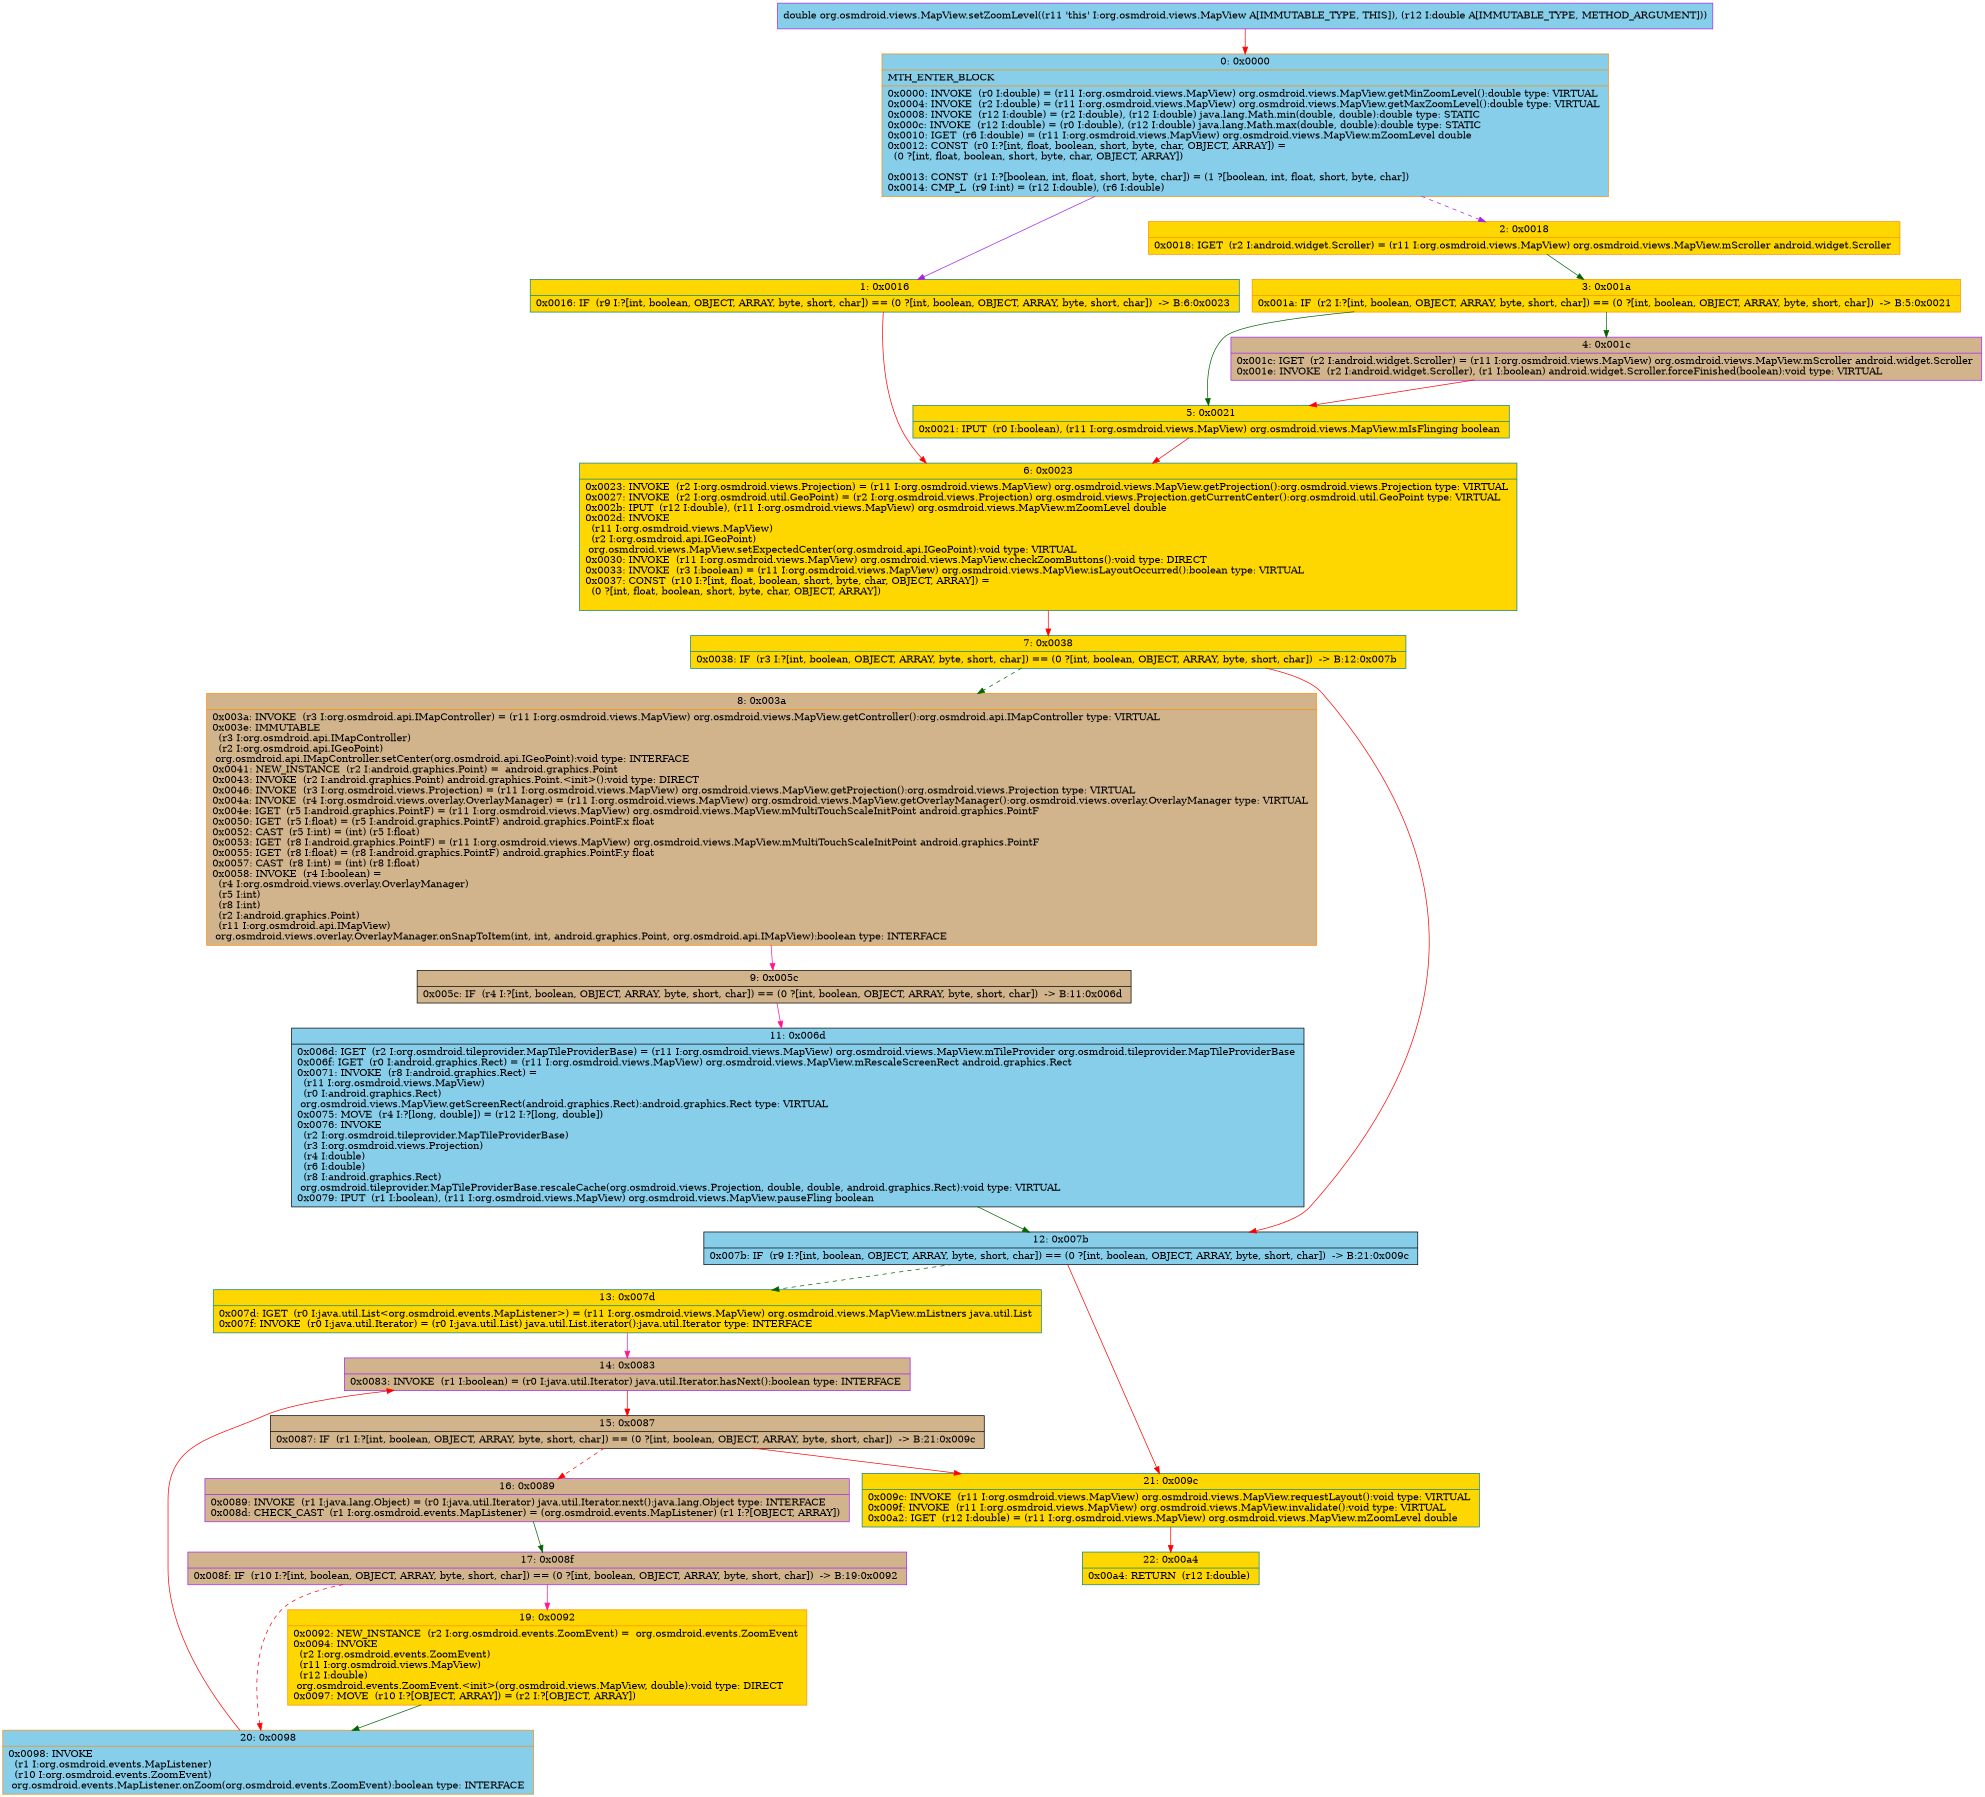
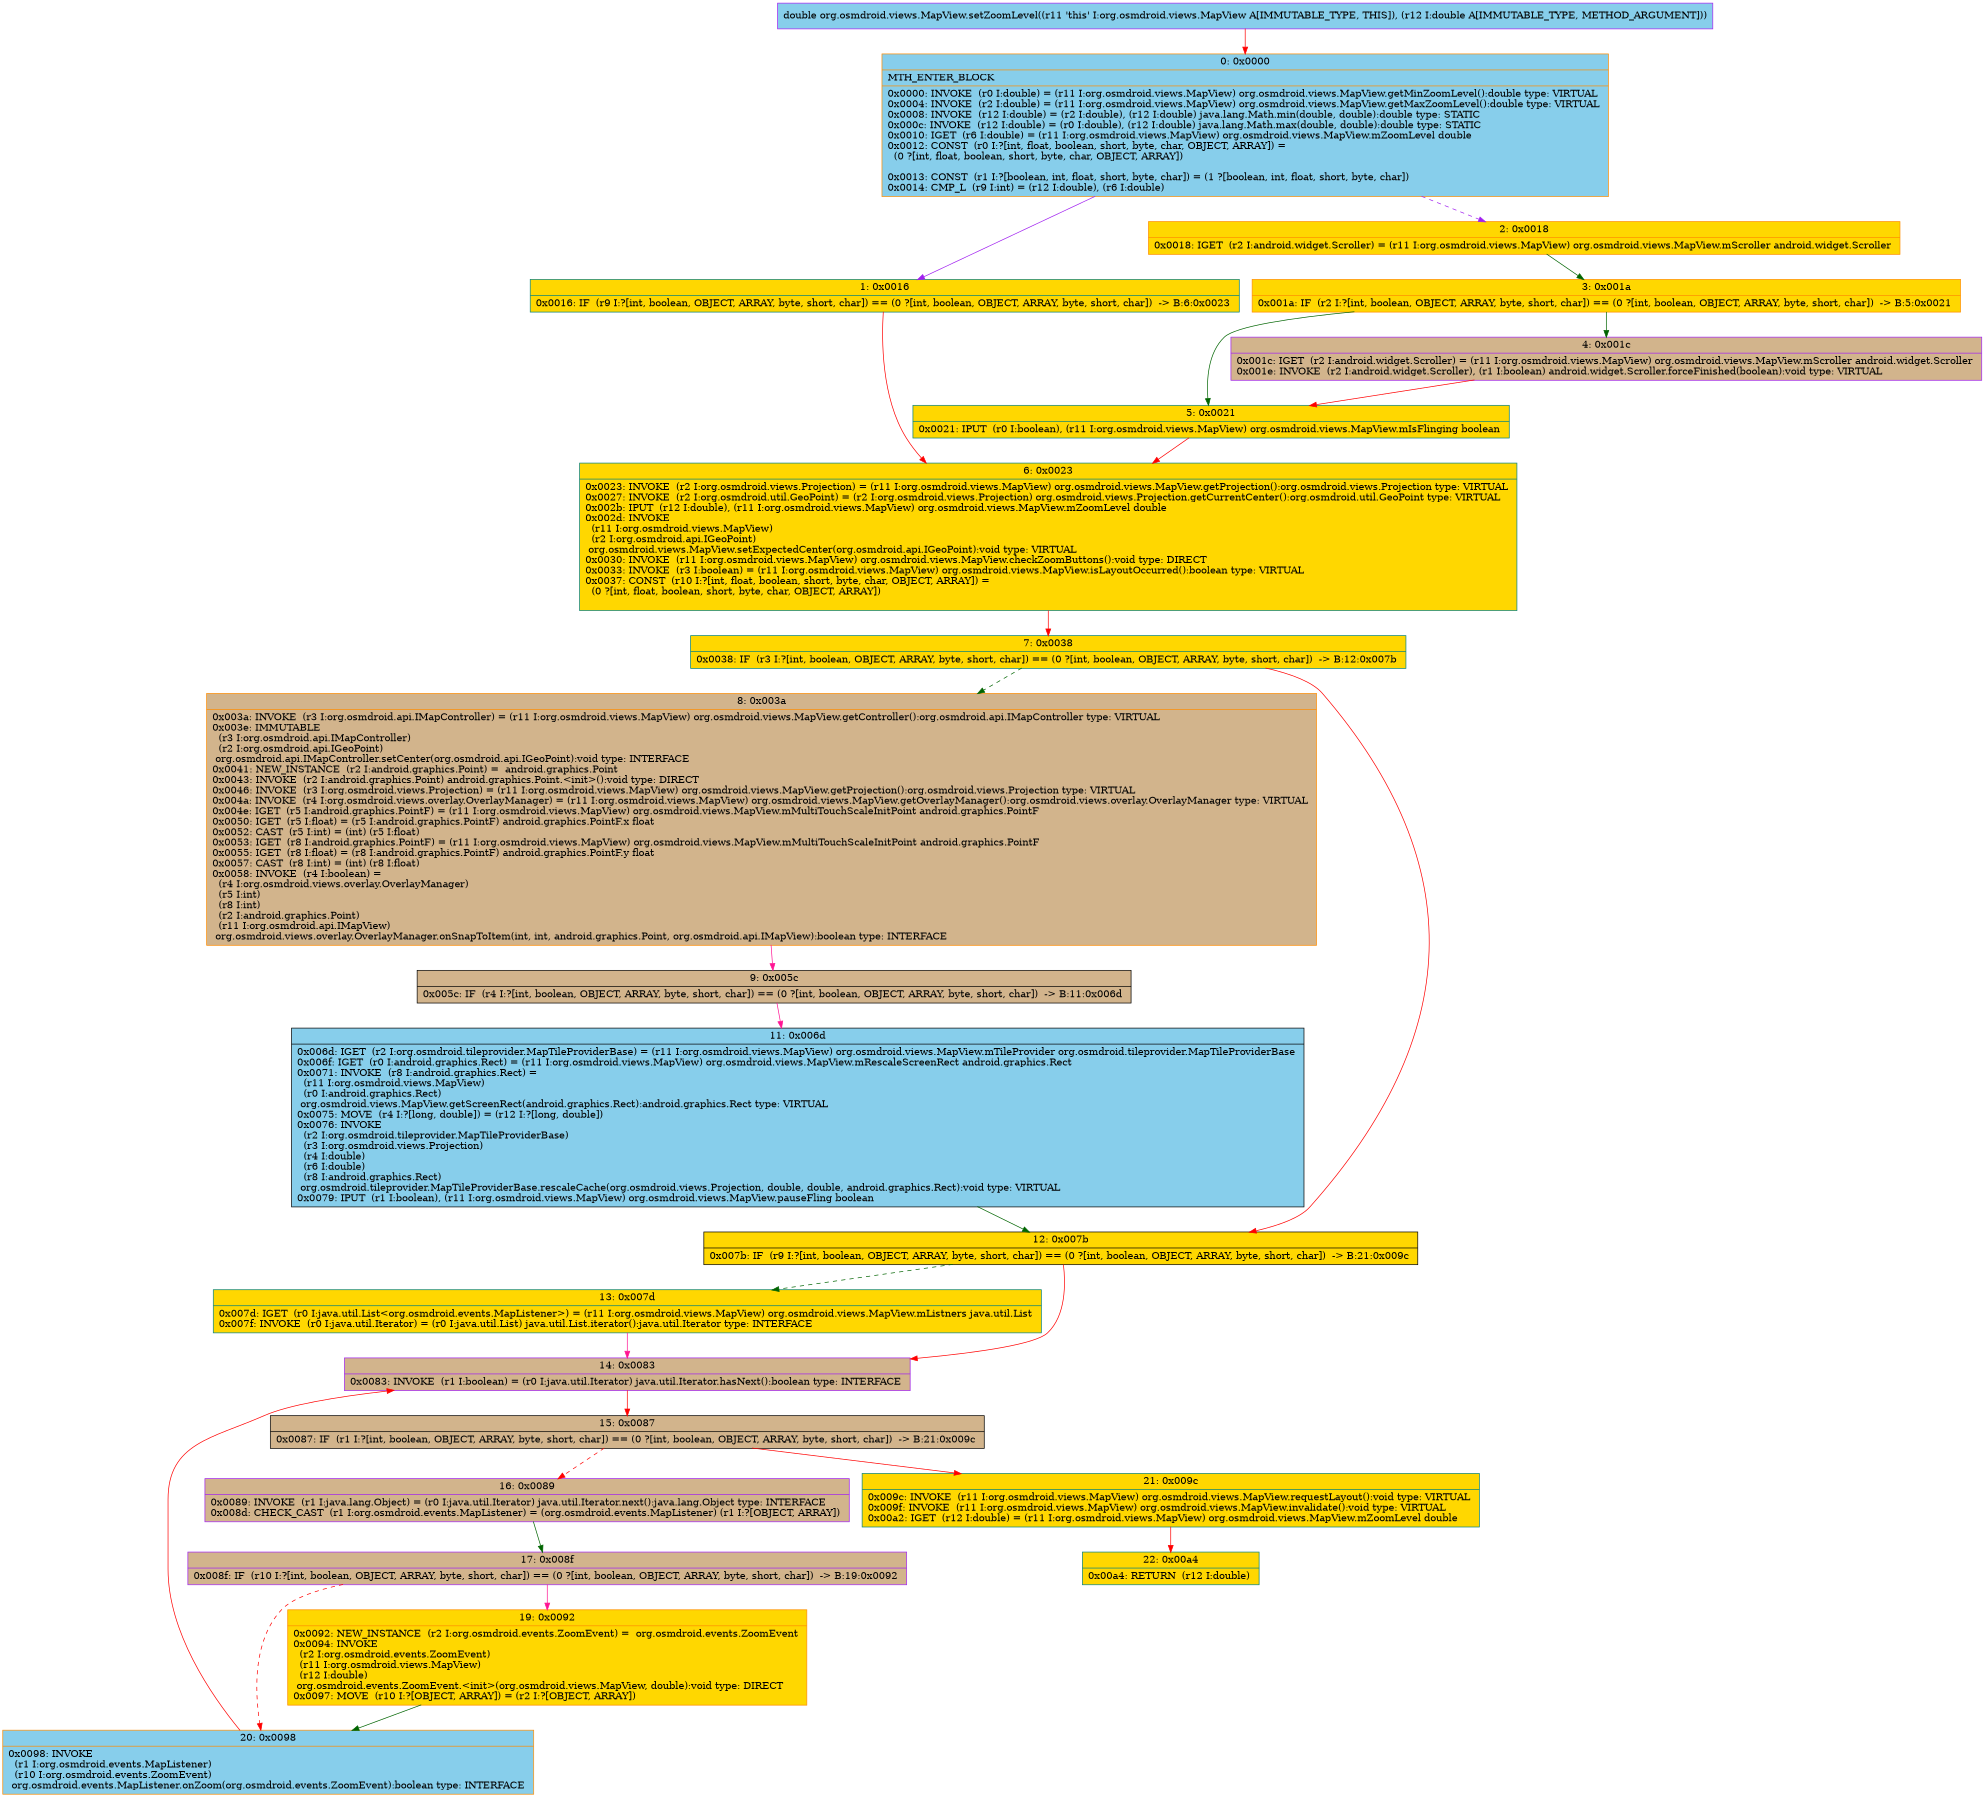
node "12: 0x007b": fillcolor skyblue -> gold
edge "12: 0x007b" -> "21: 0x009c": now "12: 0x007b" -> "14: 0x0083"
